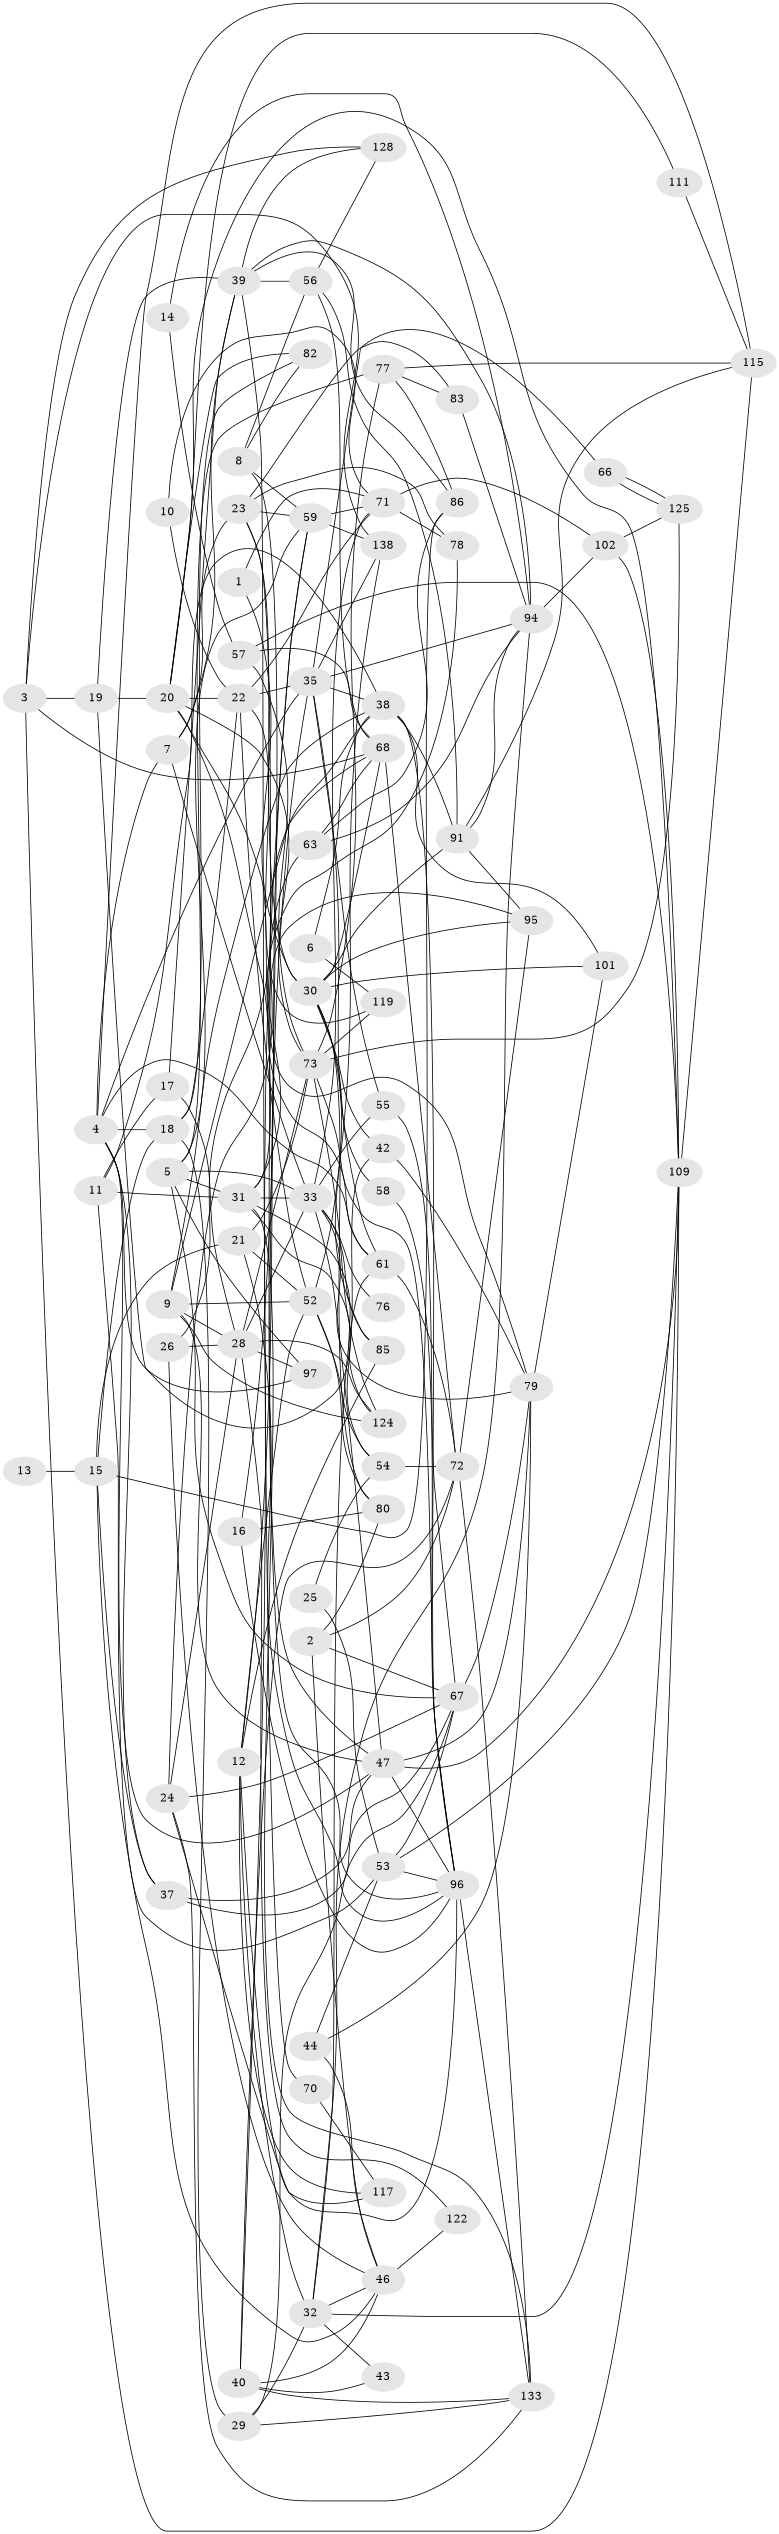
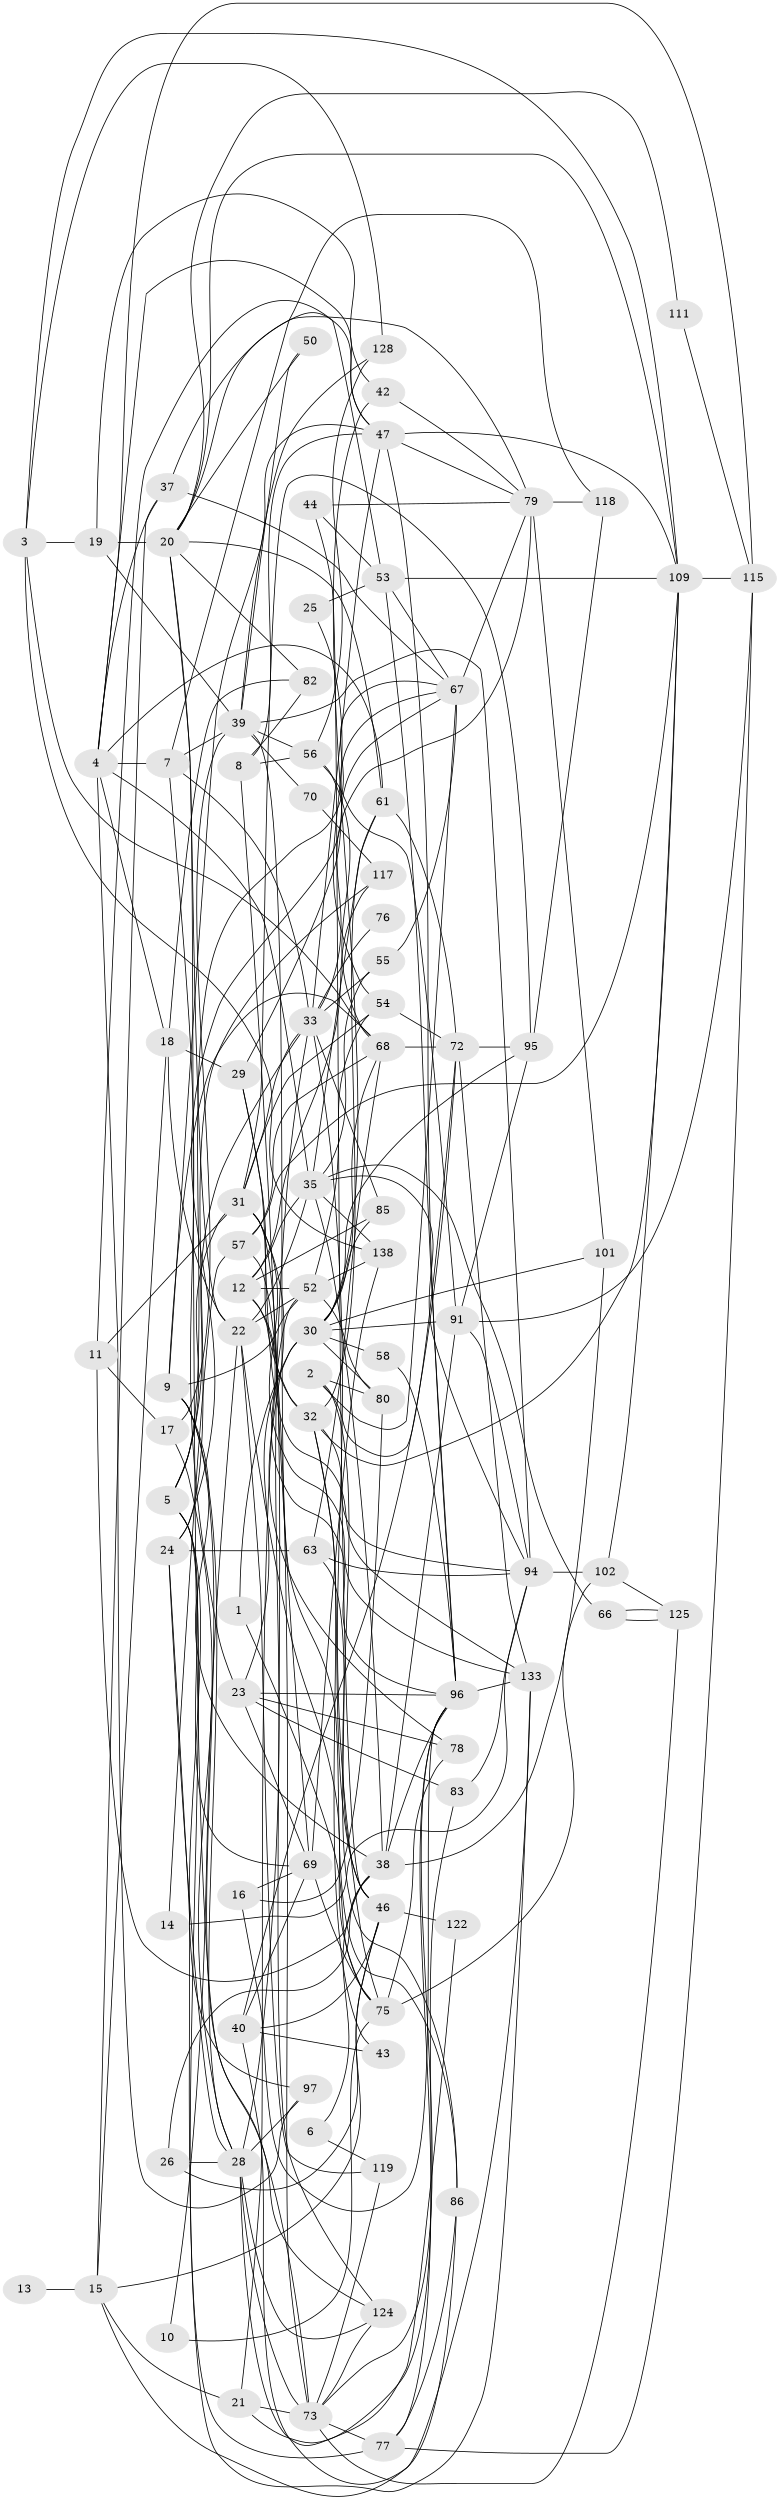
node "50": added
node "118": added
node "71": label "71" -> "75"
node "59": label "59" -> "69"
